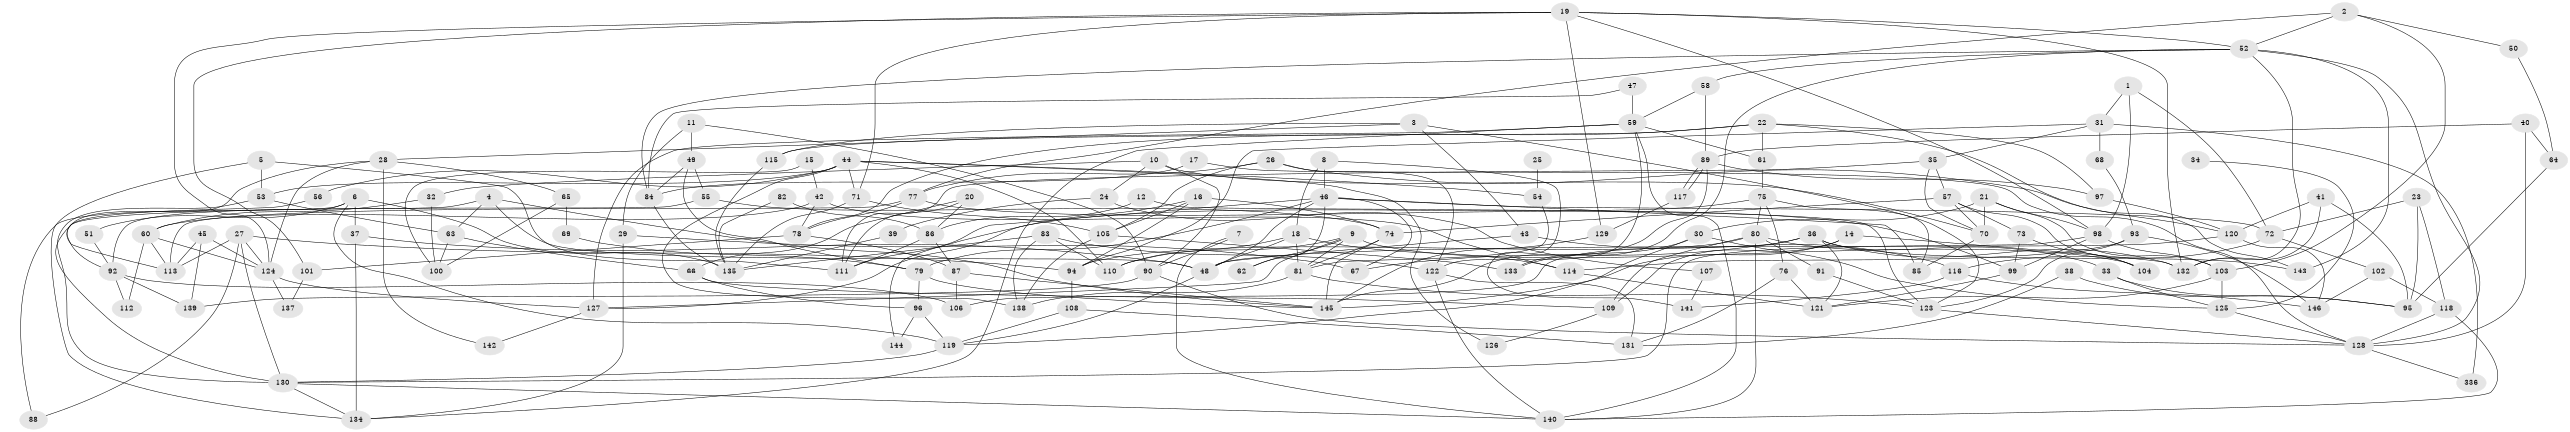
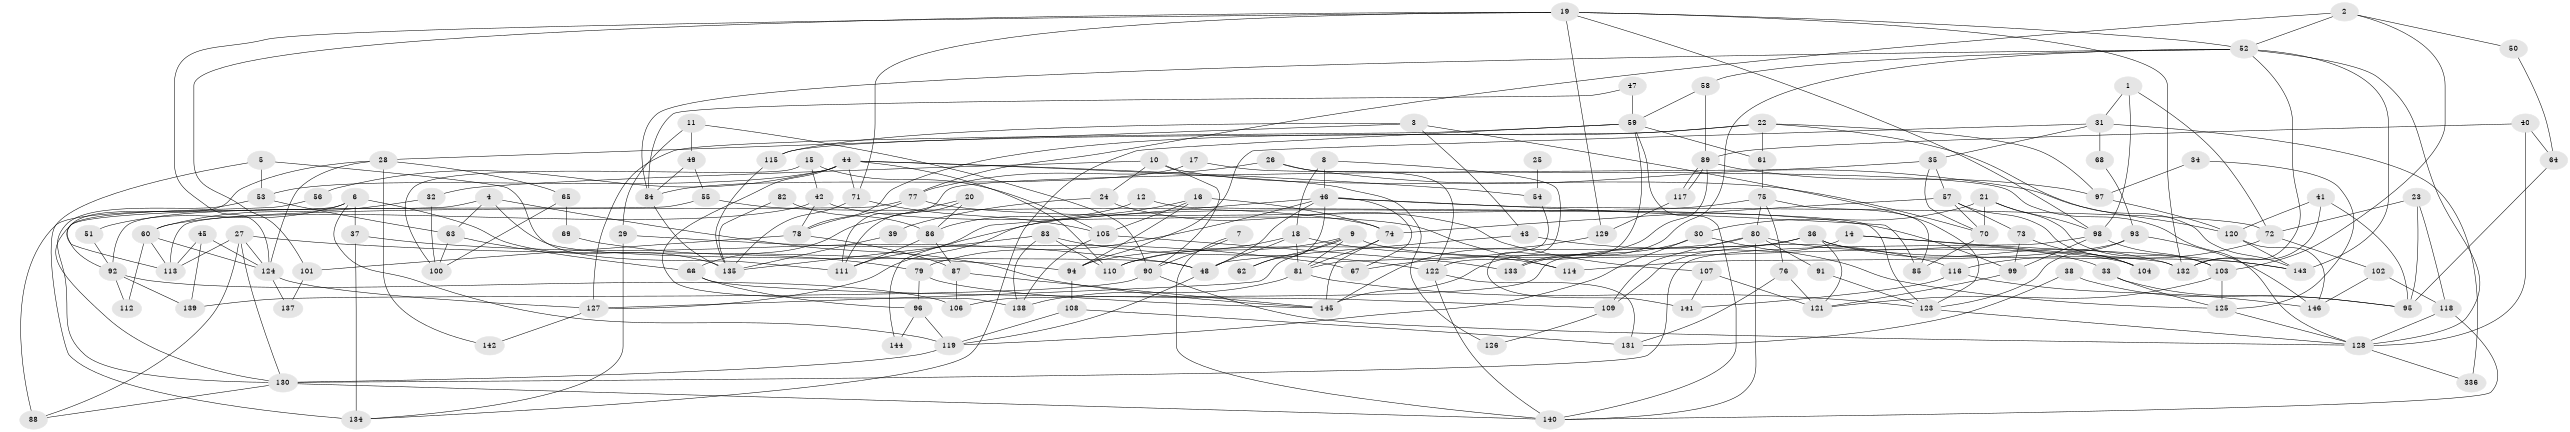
edge "34" -- "97": added
edge "26" -- "105": now "15" -- "105"
edge "120" -- "48": now "120" -- "143"
edge "49" -- "79": removed
edge "14" -- "145": now "14" -- "143"
edge "114" -- "121": now "107" -- "121"
edge "130" -- "134": now "130" -- "88"
